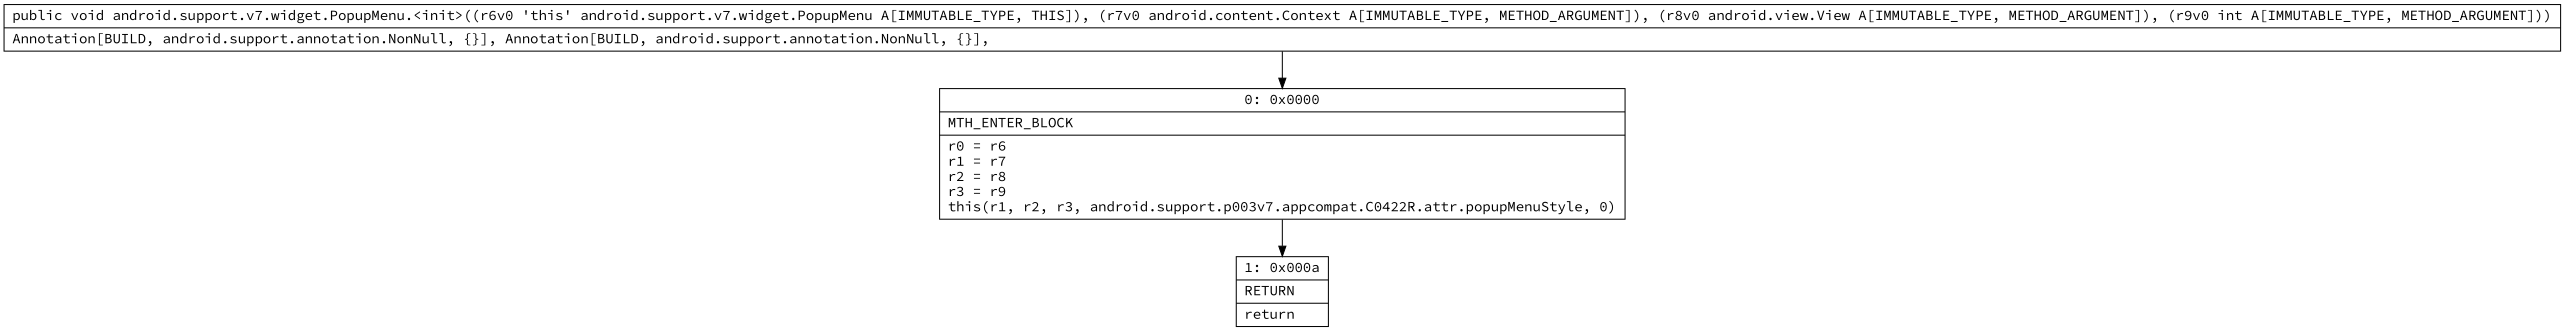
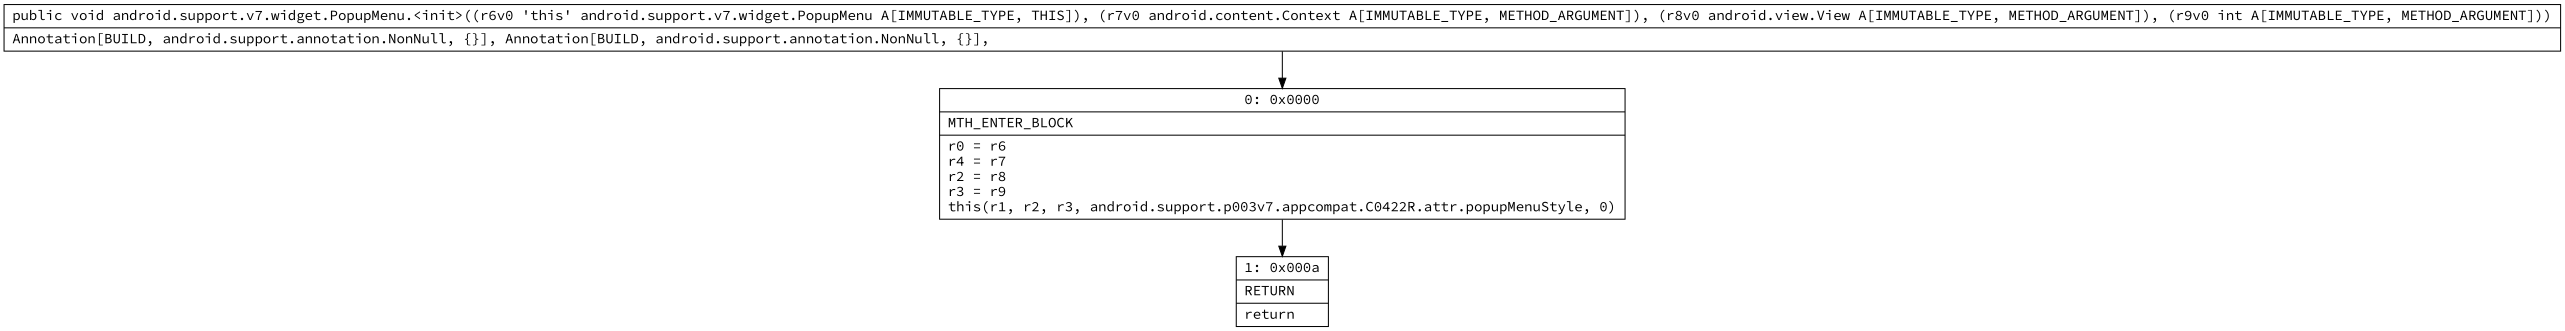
node "0: 0x0000": text "r1 = r7" -> "r4 = r7"
